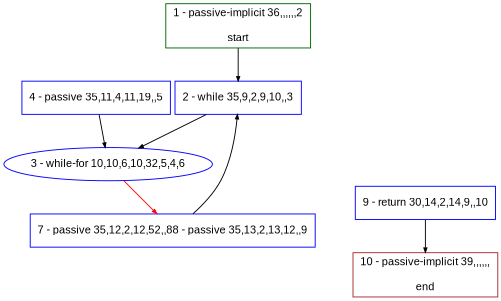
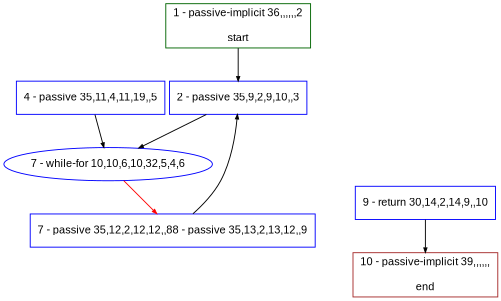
node "2 - while 35,9,2,9,10,,3": label "2 - while 35,9,2,9,10,,3" -> "2 - passive 35,9,2,9,10,,3"
node "3 - while-for 10,10,6,10,32,5,4,6": label "3 - while-for 10,10,6,10,32,5,4,6" -> "7 - while-for 10,10,6,10,32,5,4,6"
node "7 - passive 35,12,2,12,52,,88 - passive 35,13,2,13,12,,9": label "7 - passive 35,12,2,12,52,,88 - passive 35,13,2,13,12,,9" -> "7 - passive 35,12,2,12,12,,88 - passive 35,13,2,13,12,,9"
